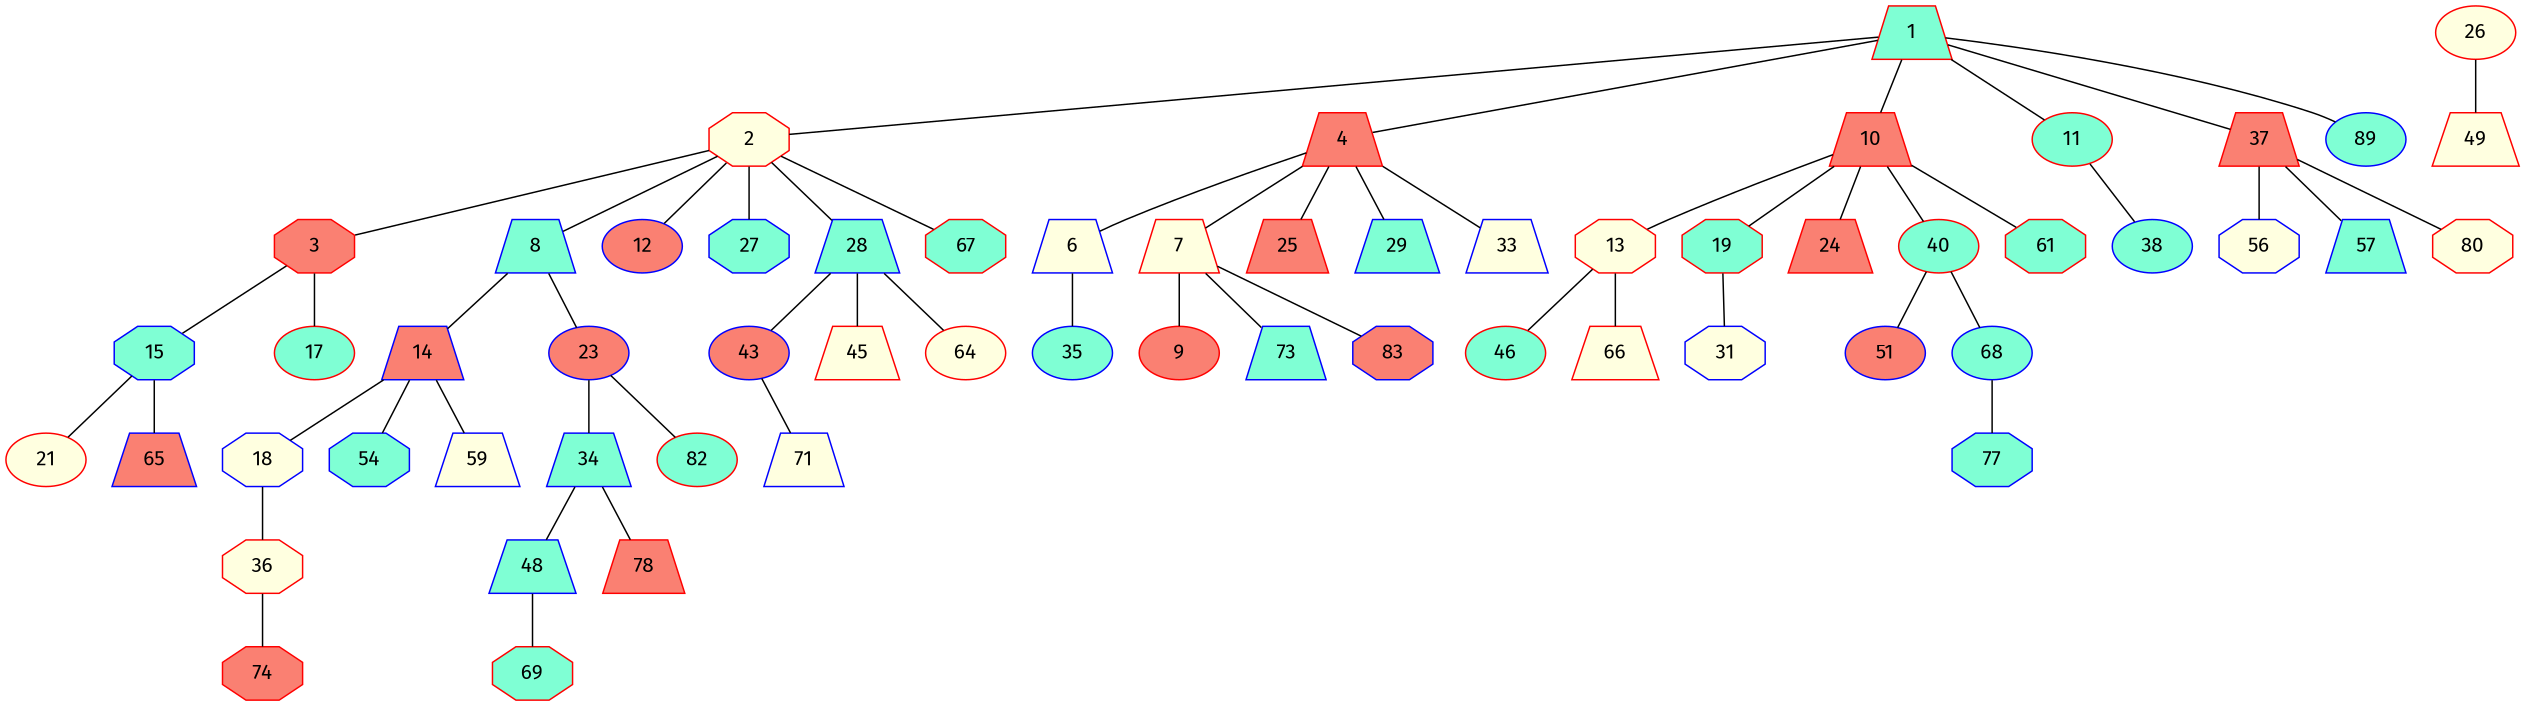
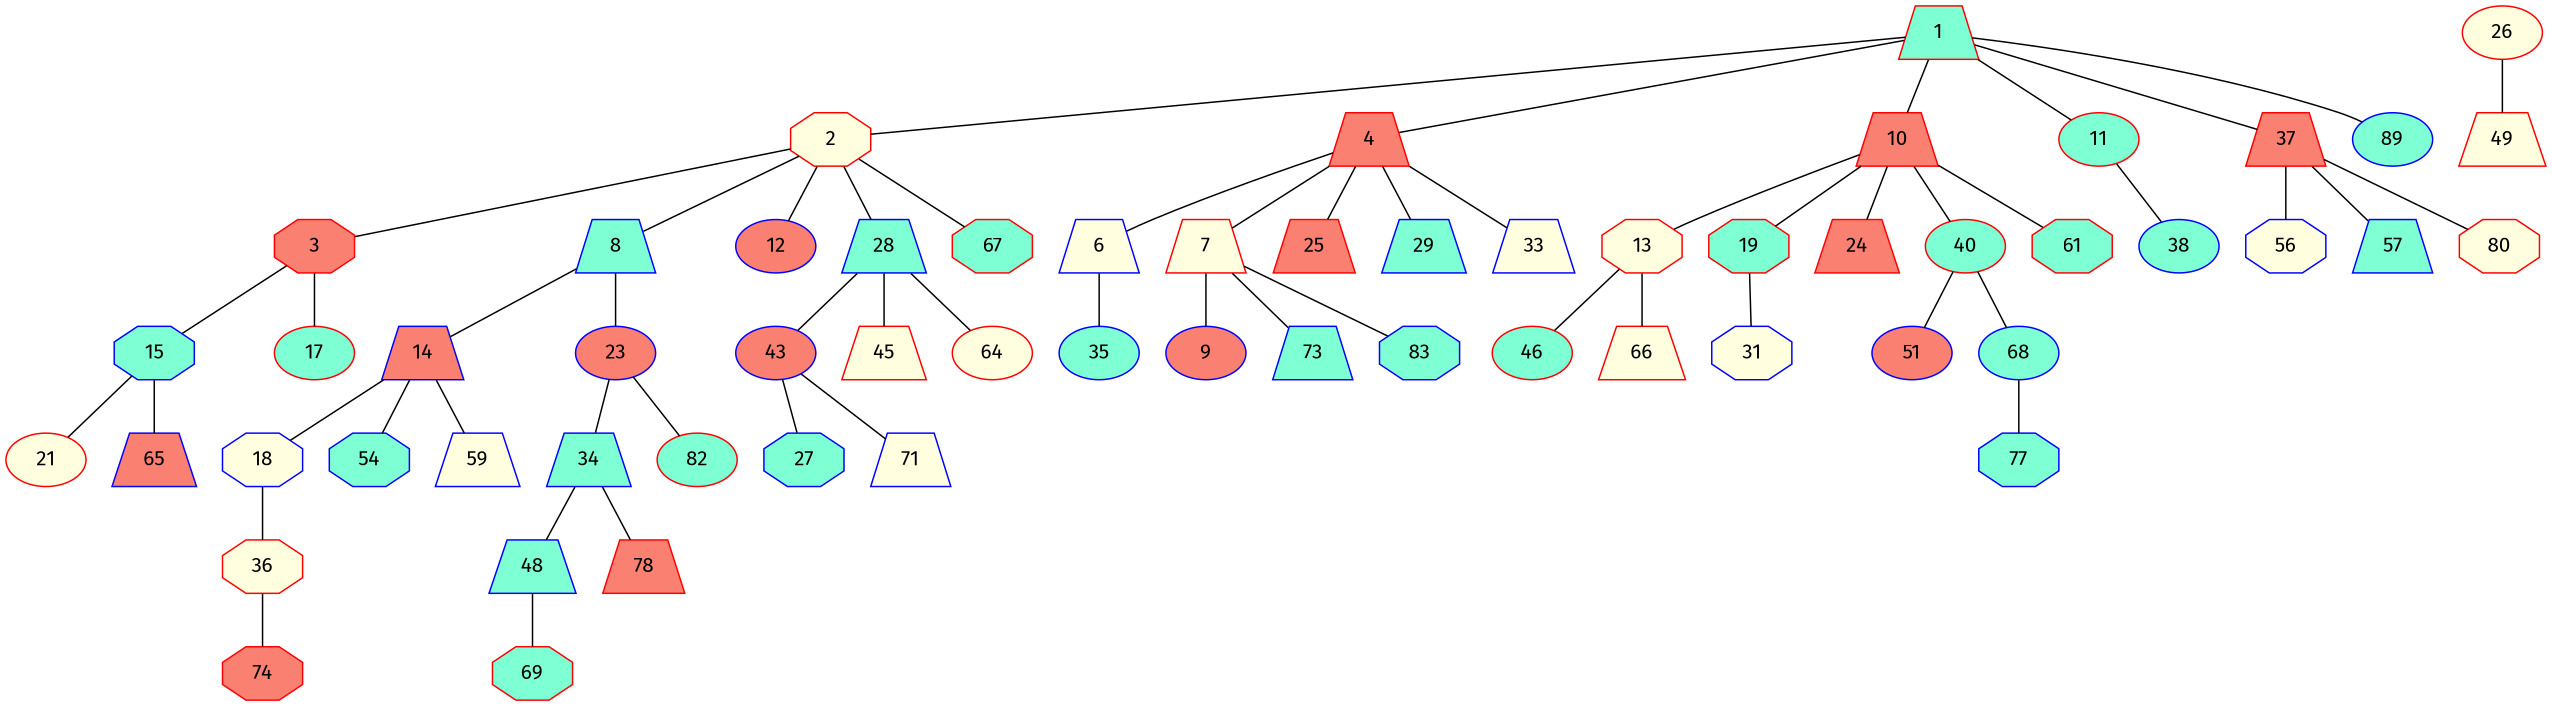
edge "2" -- "27": now "43" -- "27"
node "9": color red -> blue
node "83": fillcolor salmon -> aquamarine
